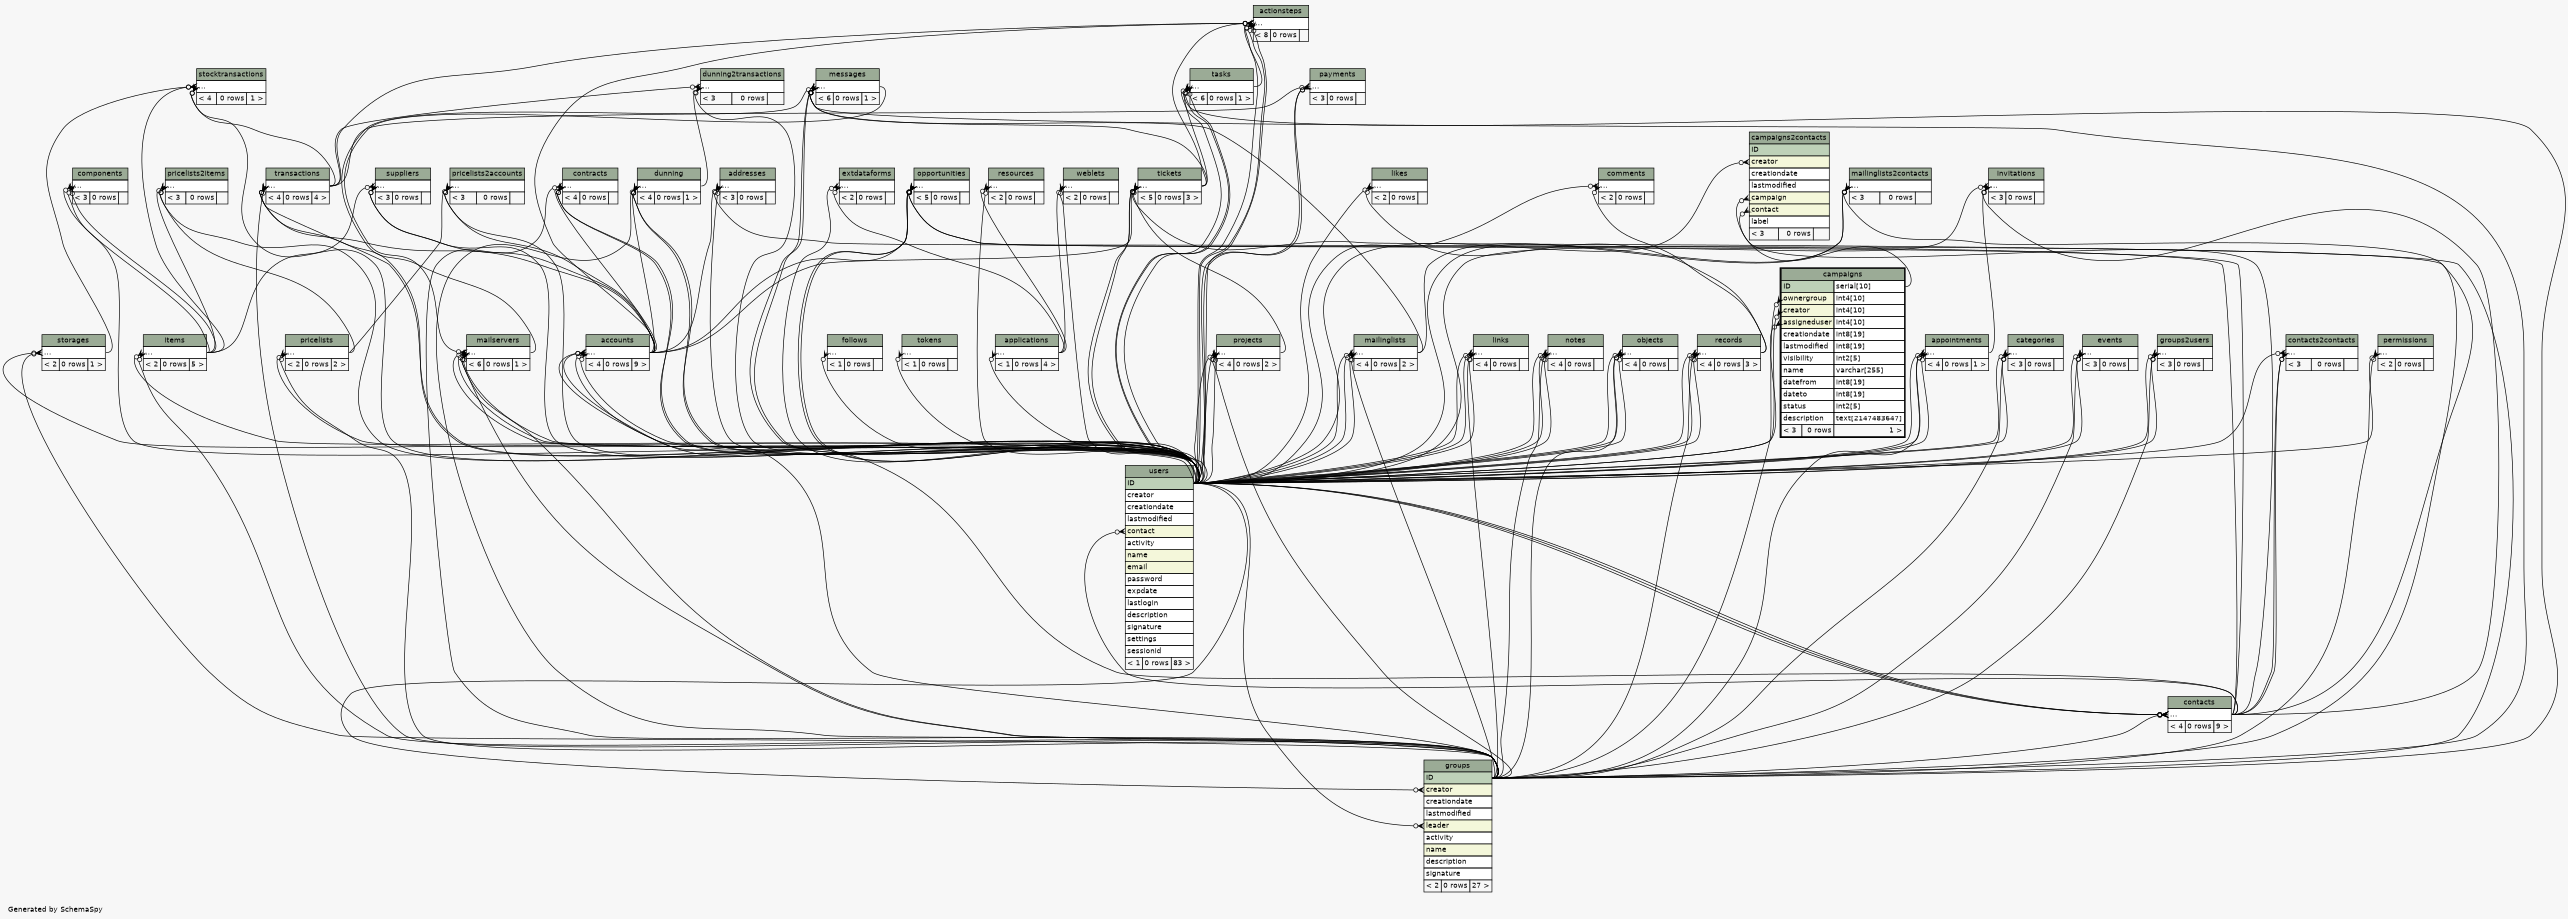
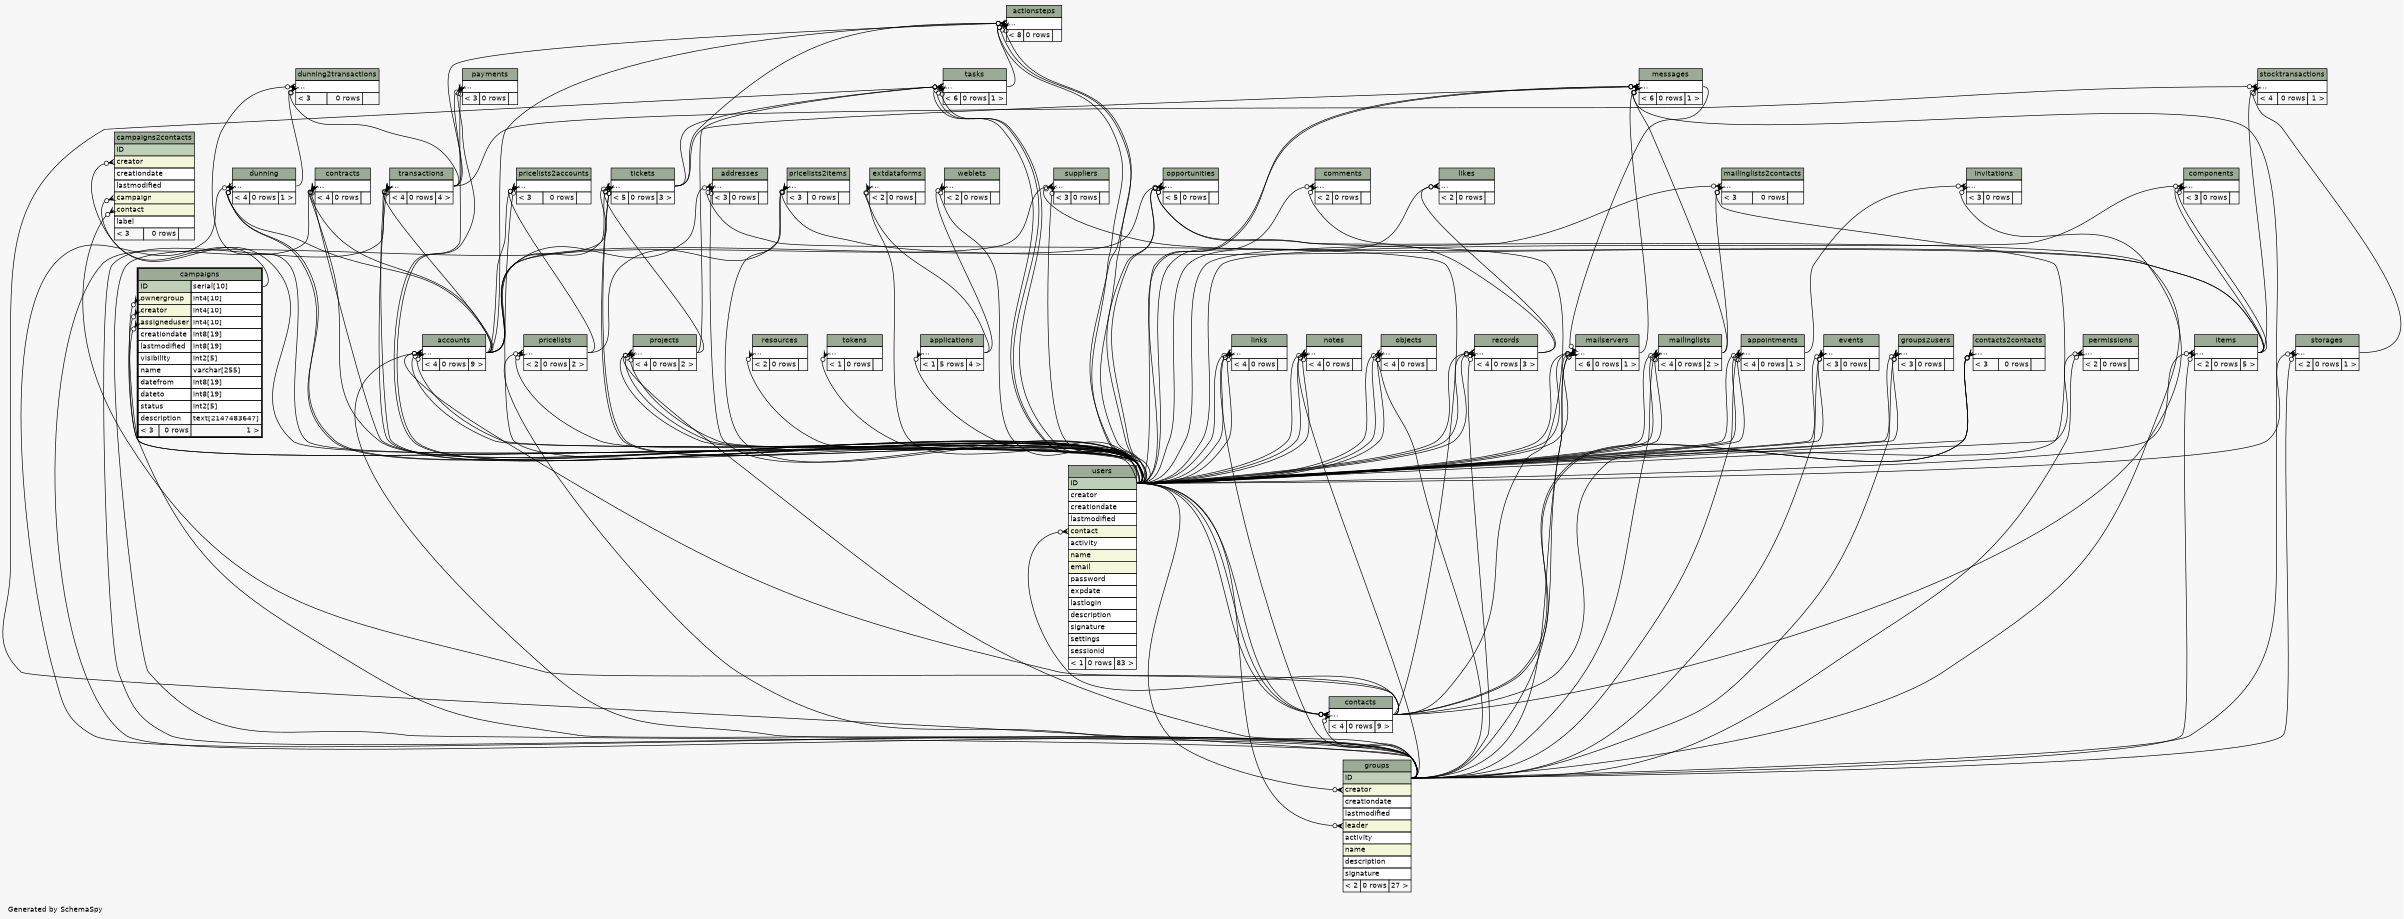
edge "projects" -> "tasks": added
edge "users" -> "invitations": removed
edge "applications" -> "resources": removed
node "follows": removed
node "categories": removed
node "applications": text "0 rows" -> "5 rows"
edge "users" -> "stocktransactions": removed
